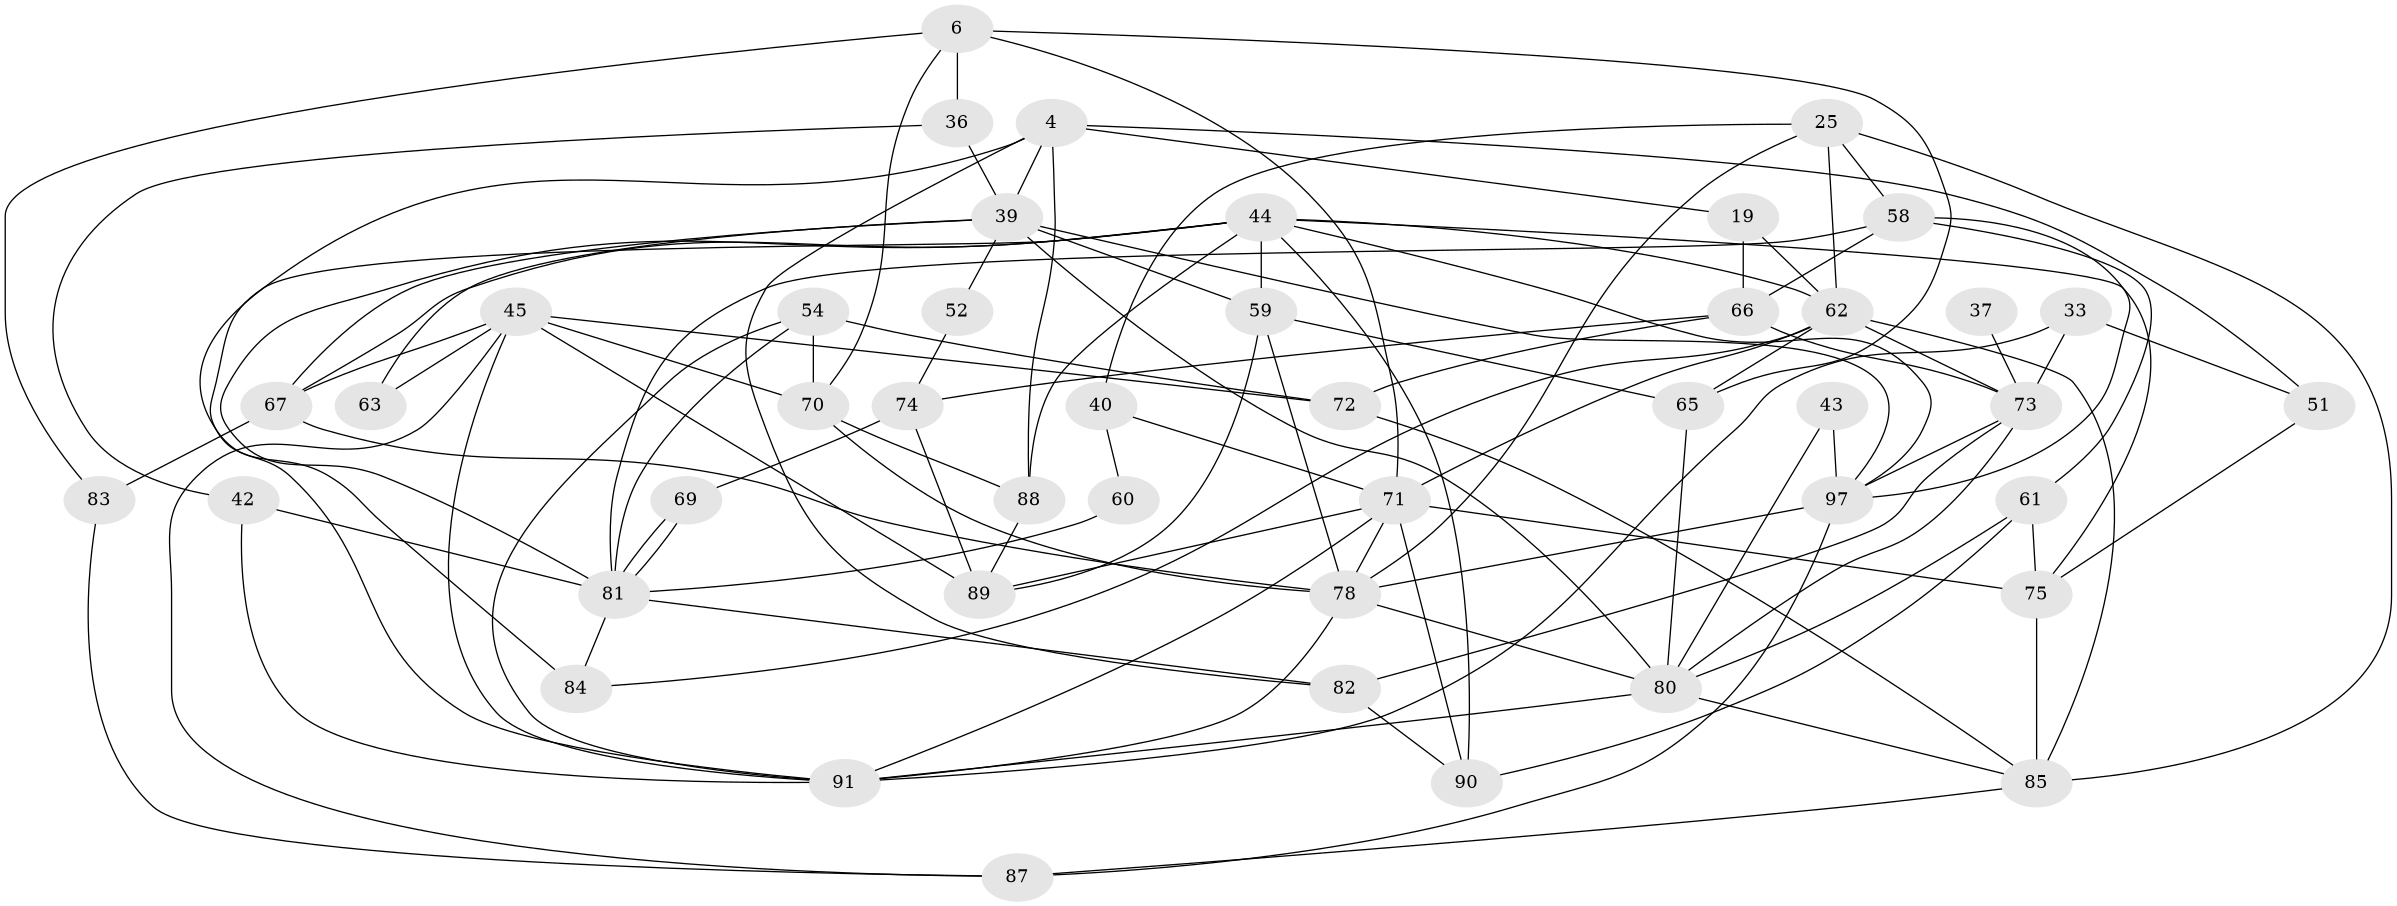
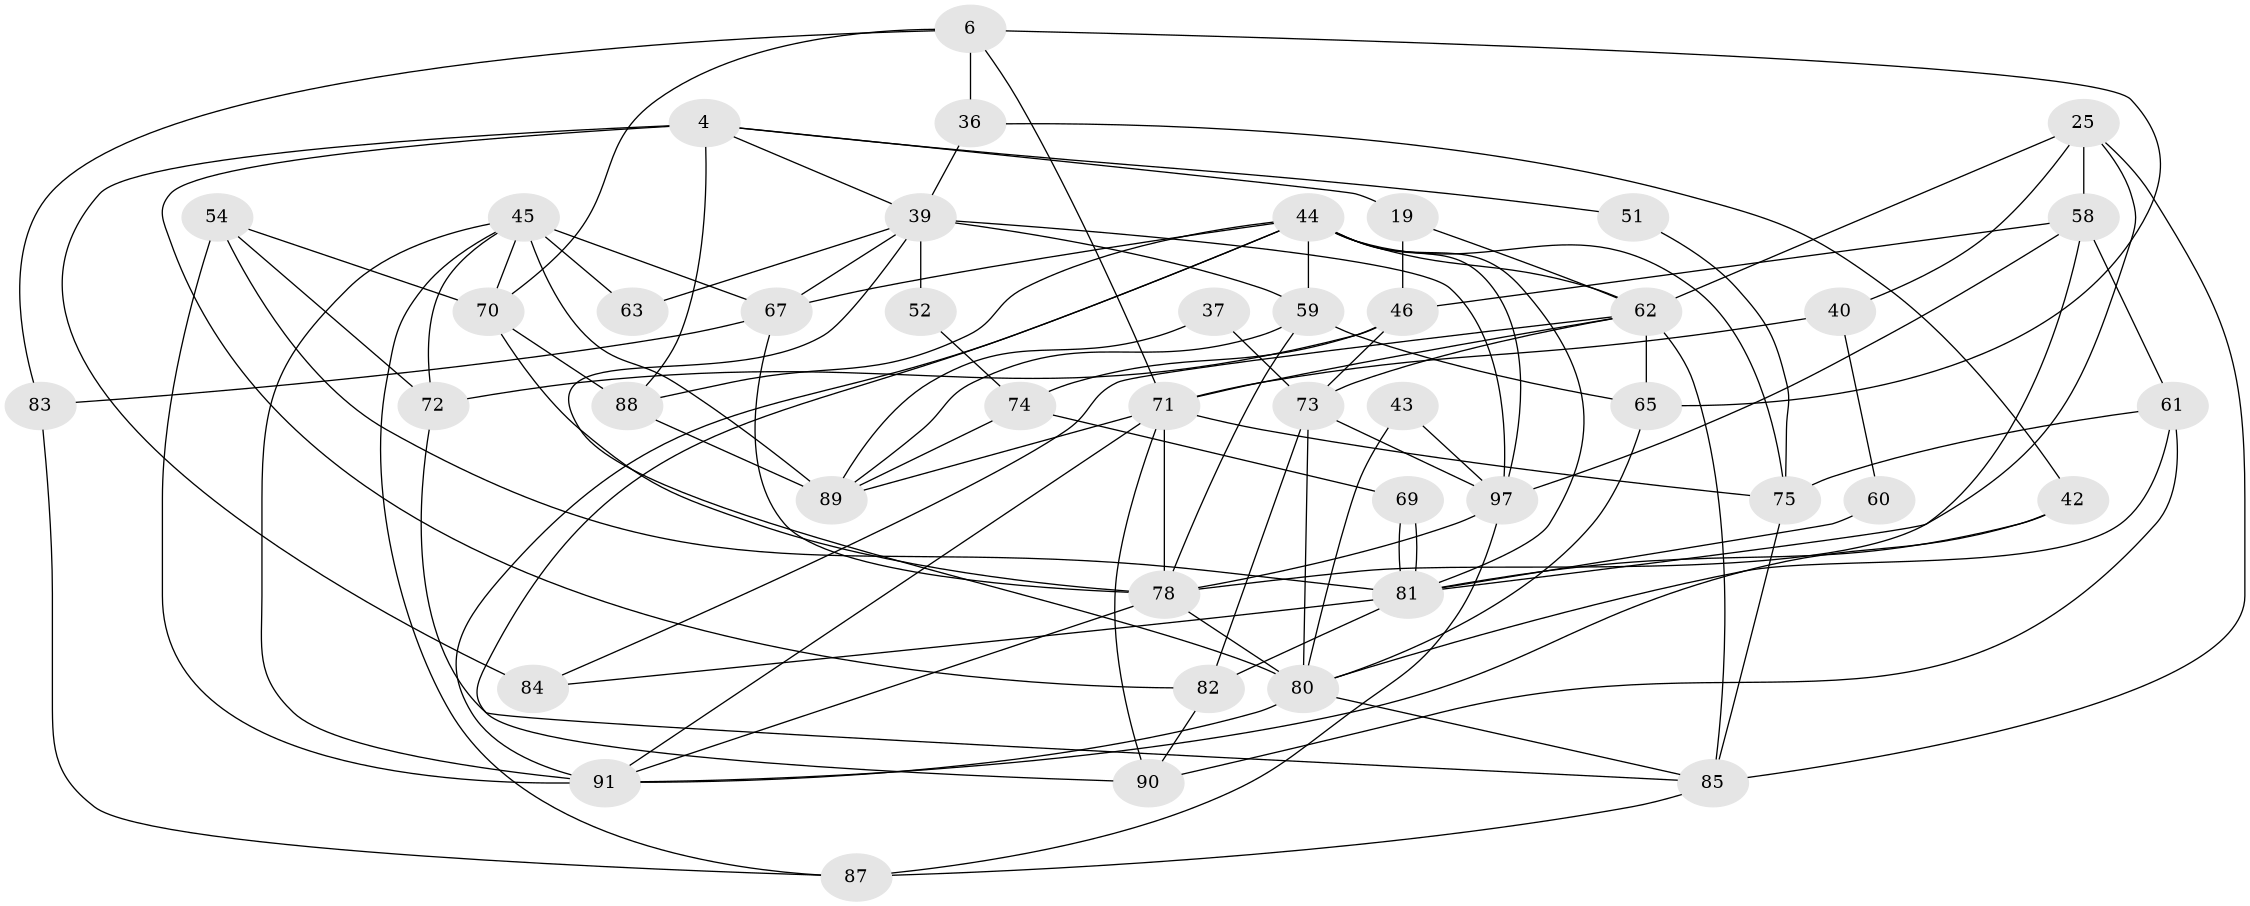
node "66": label "66" -> "46"
node "33": removed
edge "37" -- "89": added
